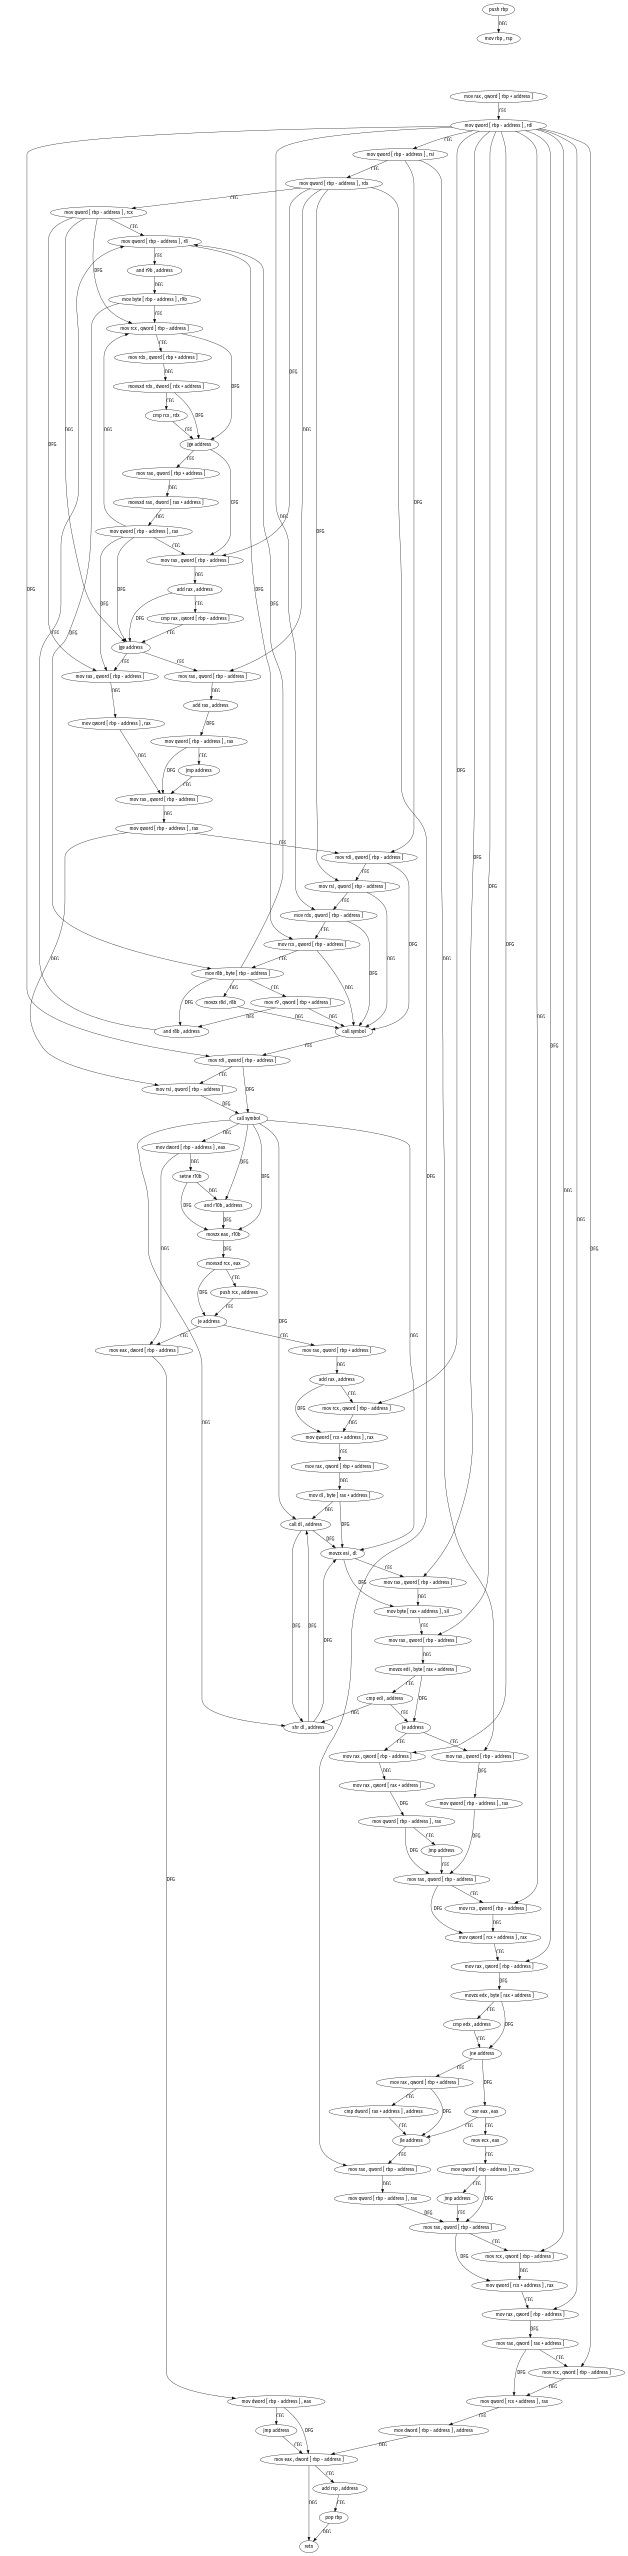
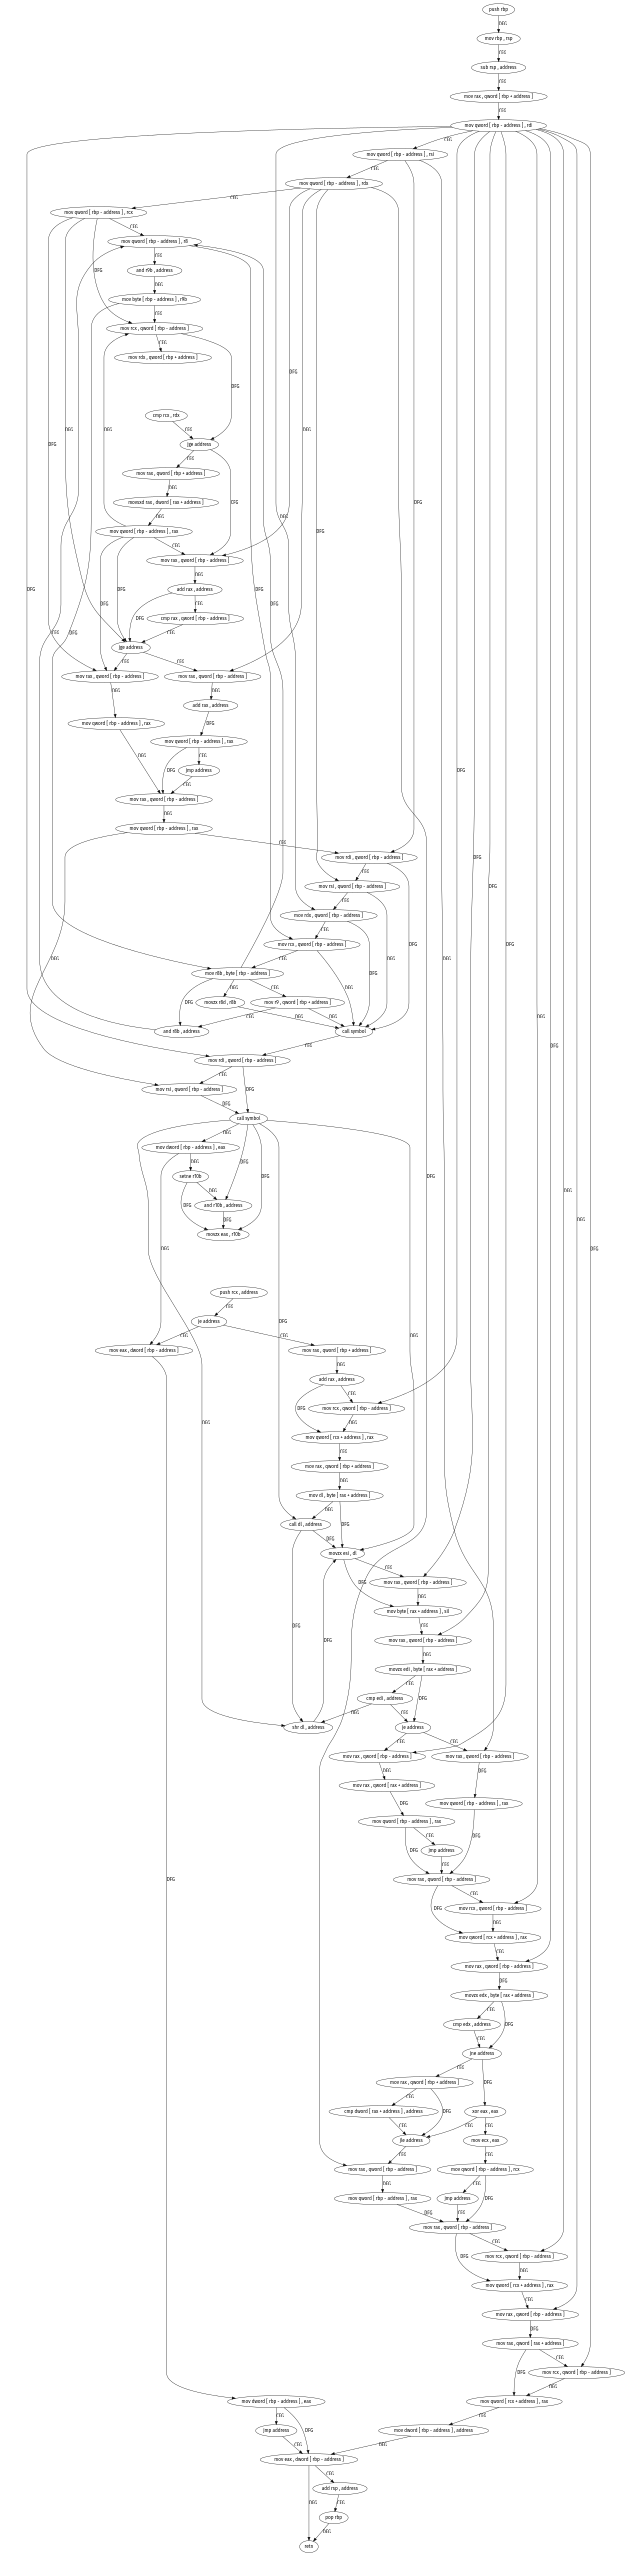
node "sub rsp , address": added
node "movsxd rdx , dword [ rdx + address ]": removed
edge "mov r9 , qword [ rbp + address ]" -> "and r8b , address": label "DFG" -> "CFG"
node "movsxd rcx , eax": removed
edge "shr dl , address" -> "call dl , address": removed, label "DFG"
